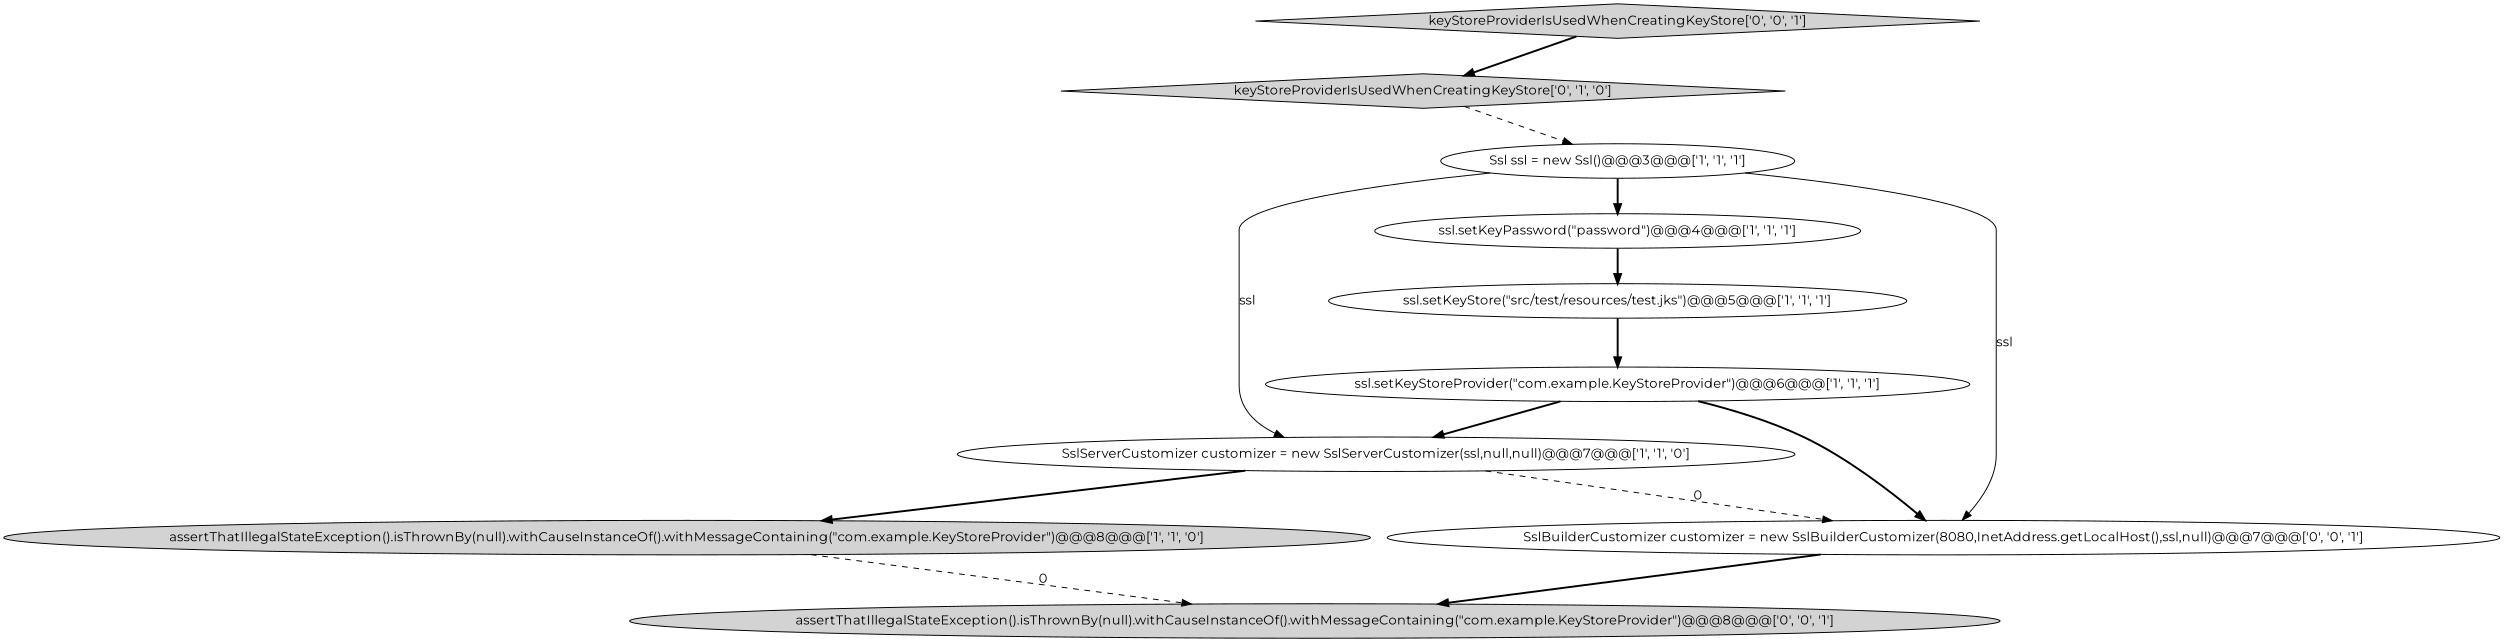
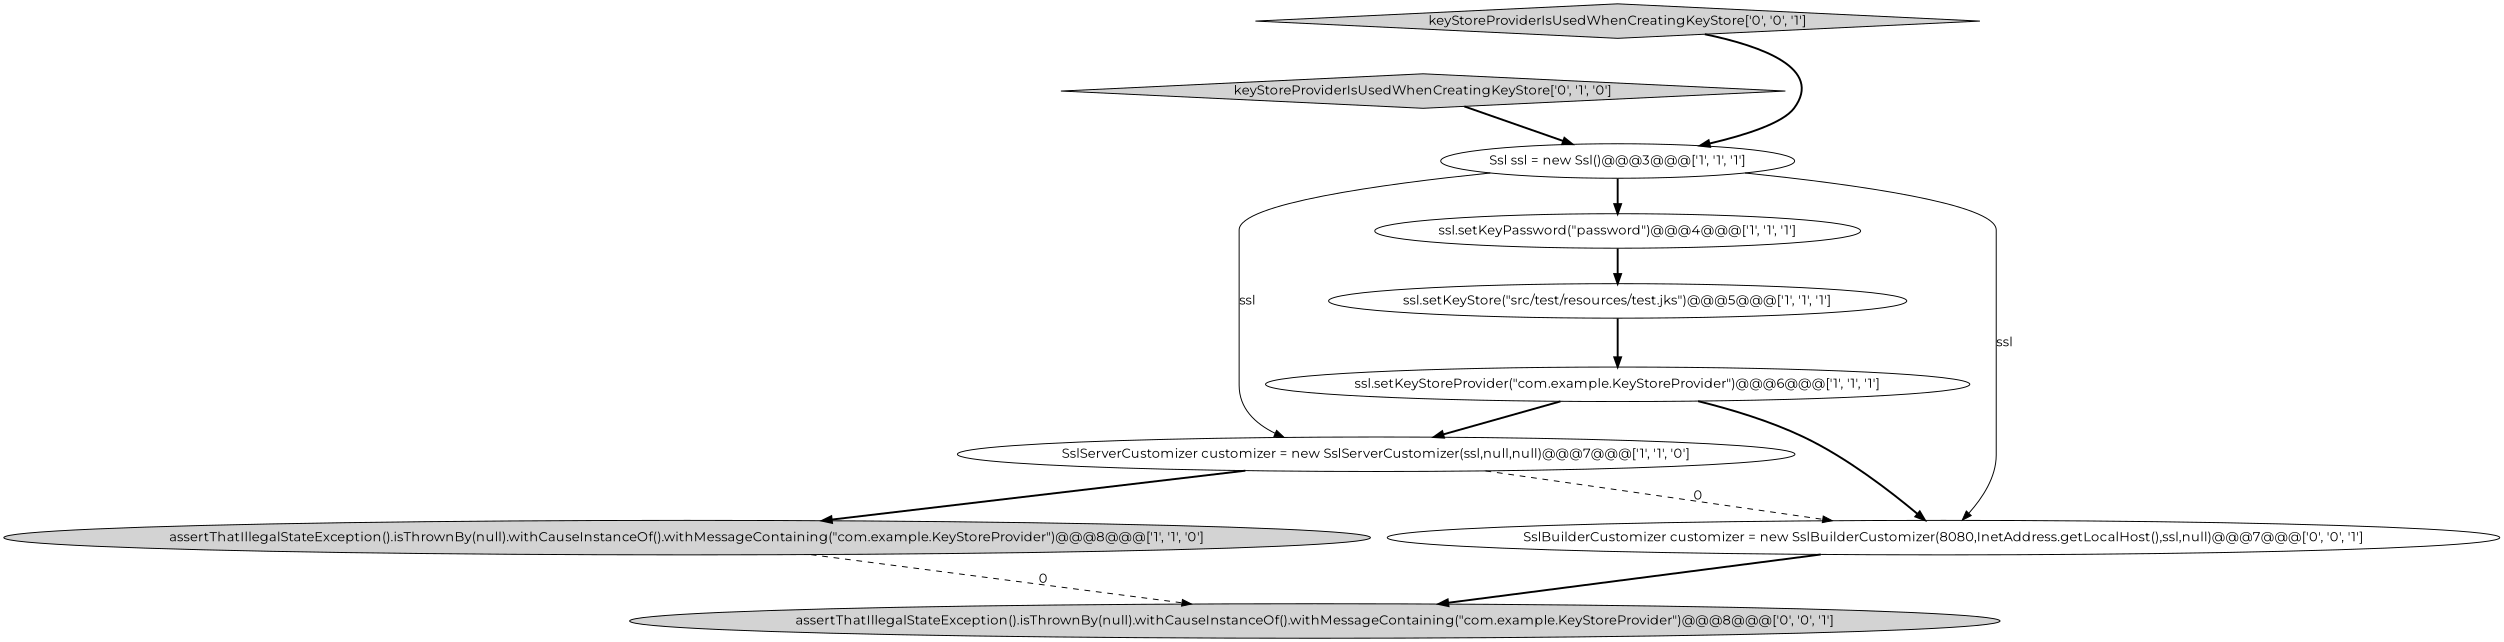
edge "keyStoreProviderIsUsedWhenCreatingKeyStore['0', '0', '1']" -> "keyStoreProviderIsUsedWhenCreatingKeyStore['0', '1', '0']": now "keyStoreProviderIsUsedWhenCreatingKeyStore['0', '0', '1']" -> "Ssl ssl = new Ssl()@@@3@@@['1', '1', '1']"
edge "keyStoreProviderIsUsedWhenCreatingKeyStore['0', '1', '0']" -> "Ssl ssl = new Ssl()@@@3@@@['1', '1', '1']": style dashed -> bold
